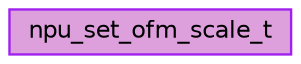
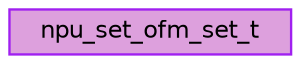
node "npu_set_ofm_scale_t": label "npu_set_ofm_scale_t" -> "npu_set_ofm_set_t"
